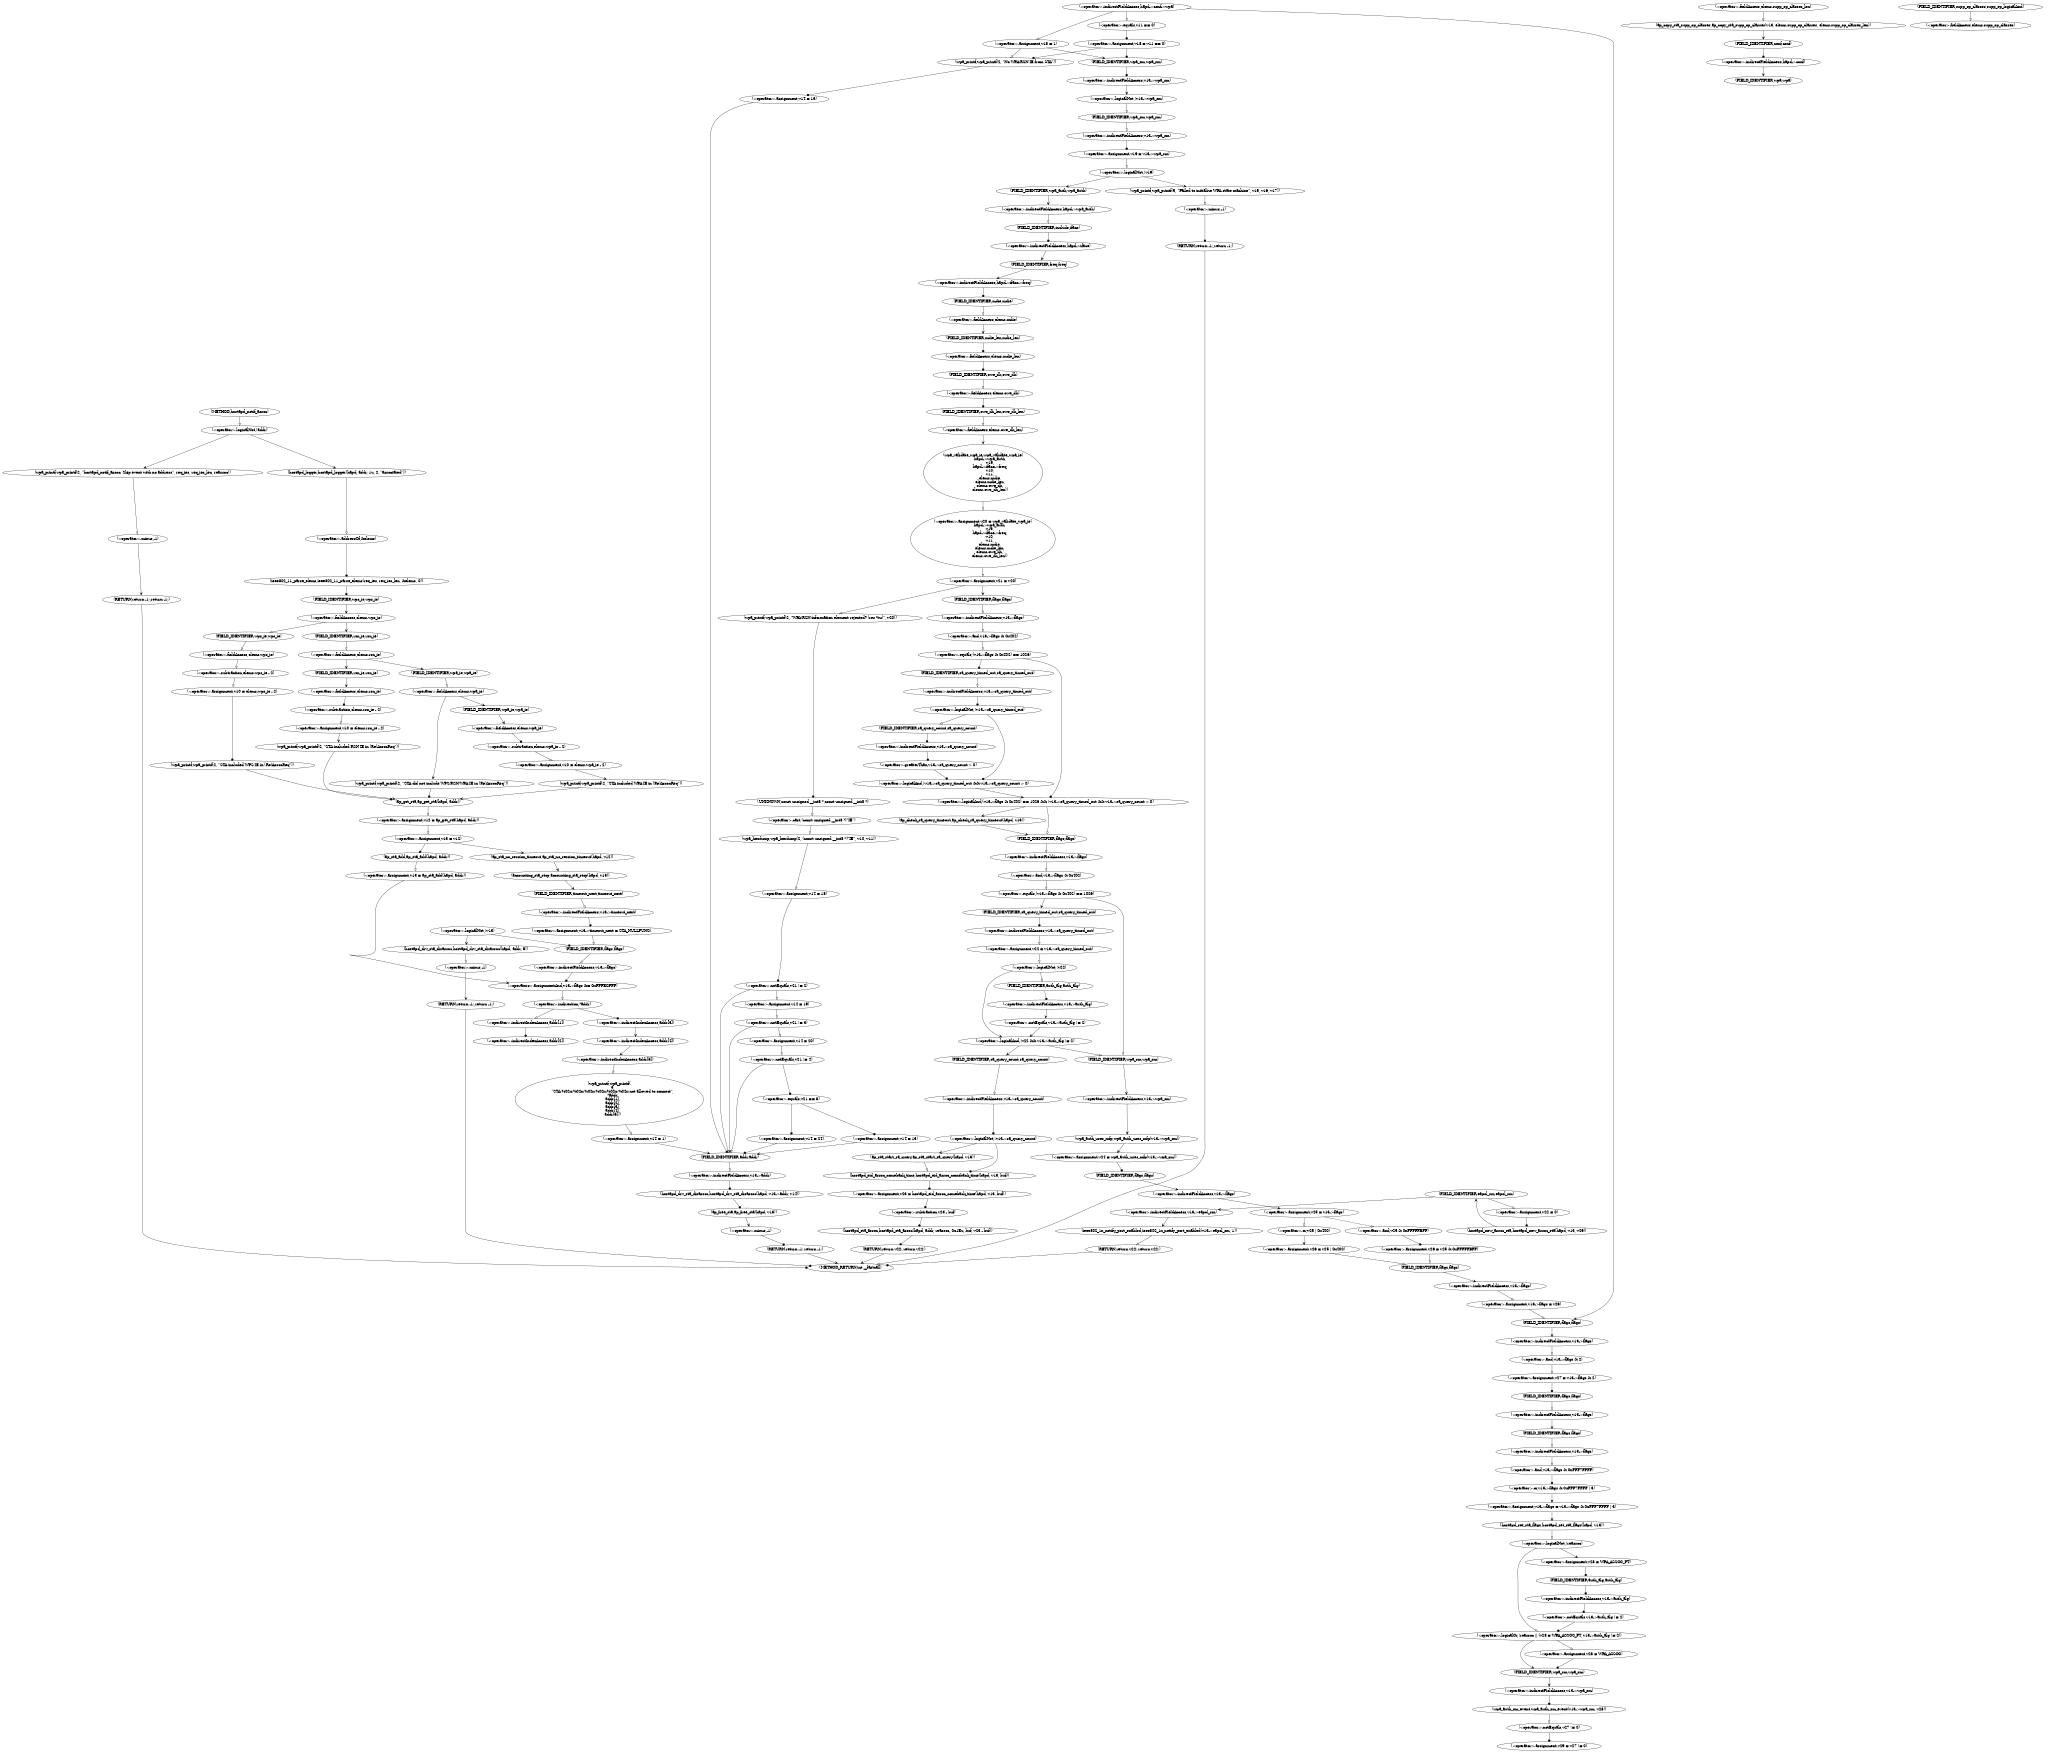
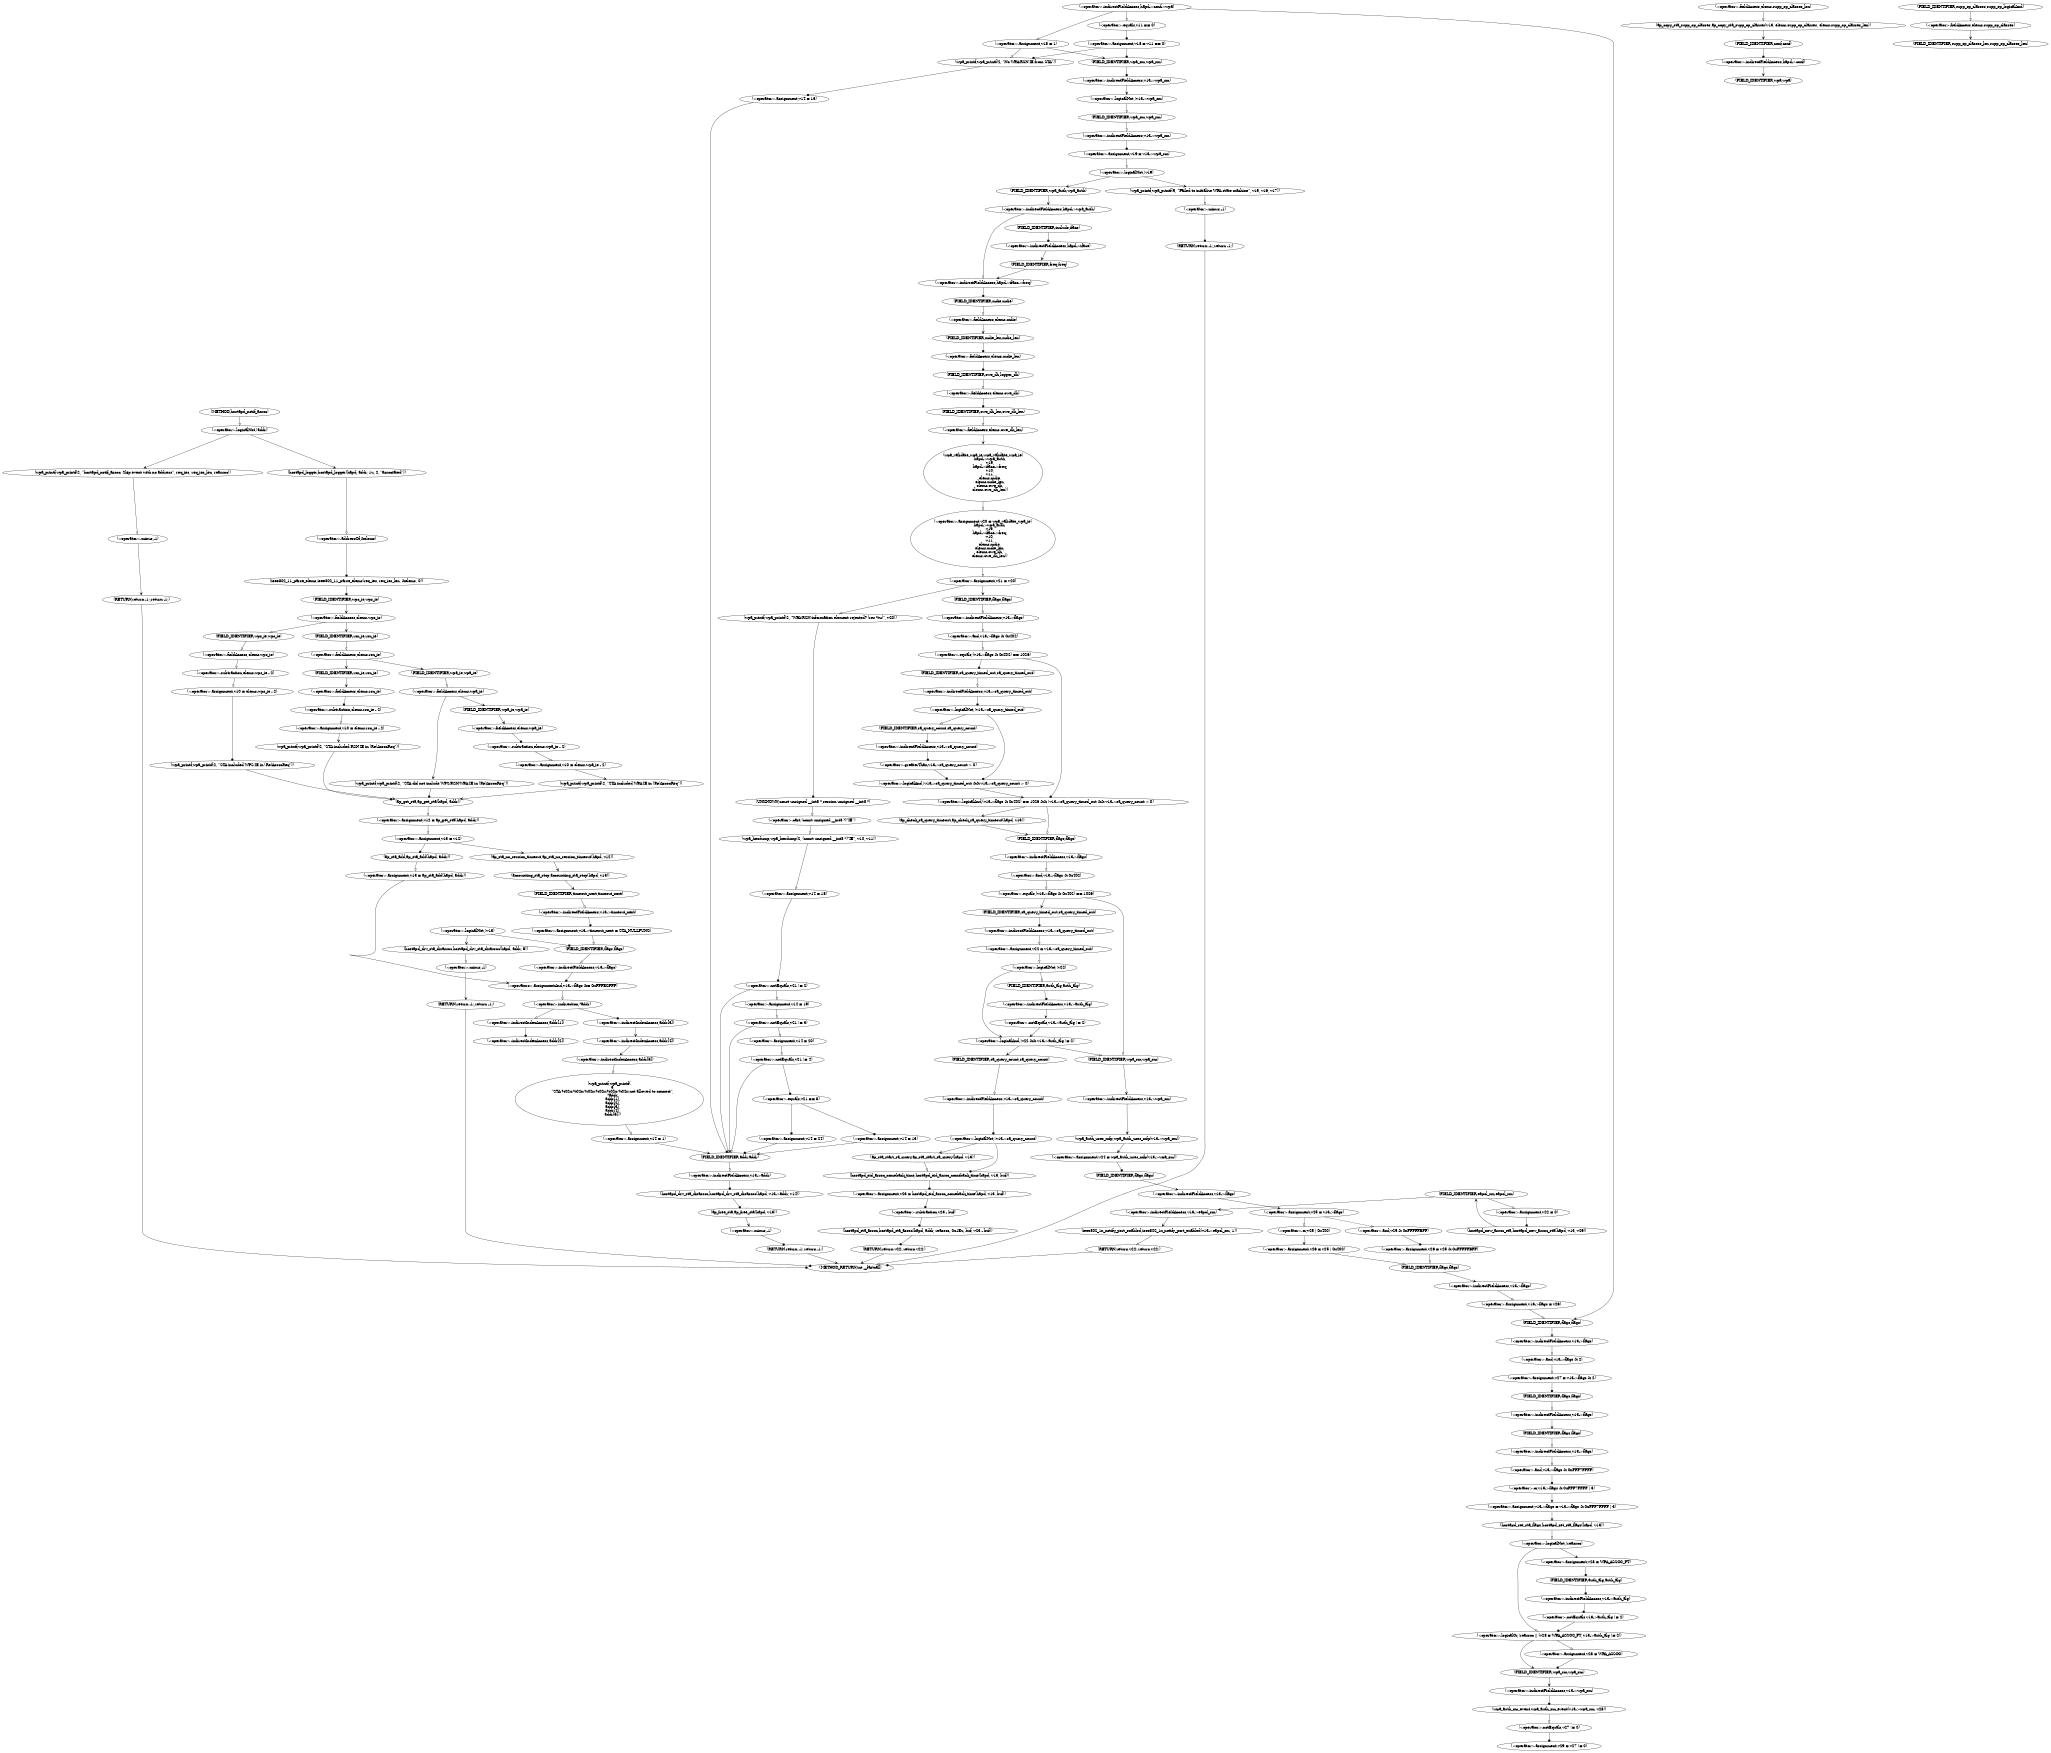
node "(FIELD_IDENTIFIER,supp_op_classes_len,supp_op_classes_len)": added
edge "(<operator>.indirectFieldAccess,hapd->wpa_auth)" -> "(FIELD_IDENTIFIER,include,iface)": now "(<operator>.indirectFieldAccess,hapd->wpa_auth)" -> "(<operator>.indirectFieldAccess,hapd->iface->freq)"
node "(FIELD_IDENTIFIER,owe_dh,owe_dh)": label "(FIELD_IDENTIFIER,owe_dh,owe_dh)" -> "(FIELD_IDENTIFIER,owe_dh,logger_dh)"
node "(UNKNOWN,const unsigned __int8 *,const unsigned __int8 *)": label "(UNKNOWN,const unsigned __int8 *,const unsigned __int8 *)" -> "(UNKNOWN,const unsigned __int8 *,session unsigned __int8 *)"
